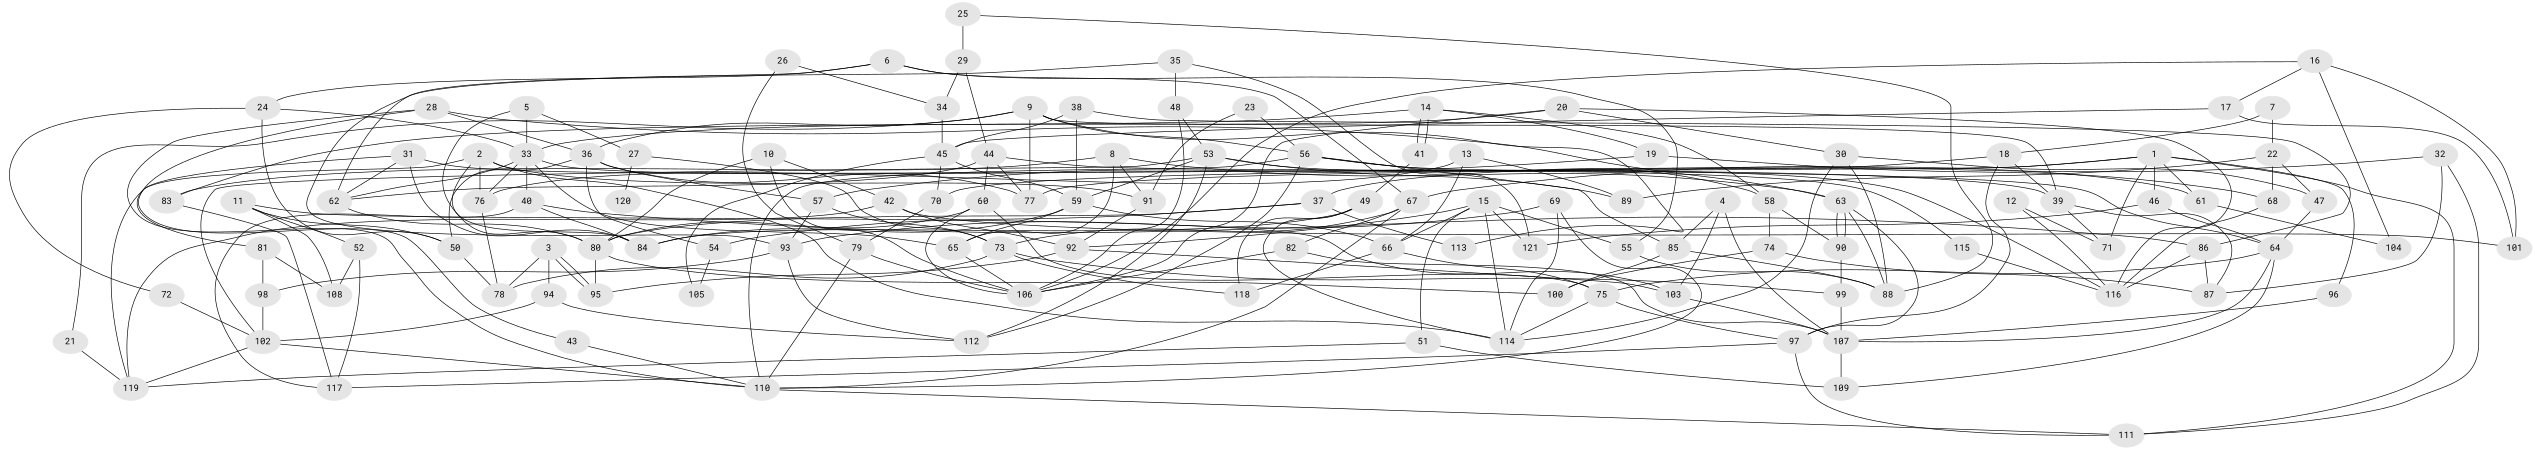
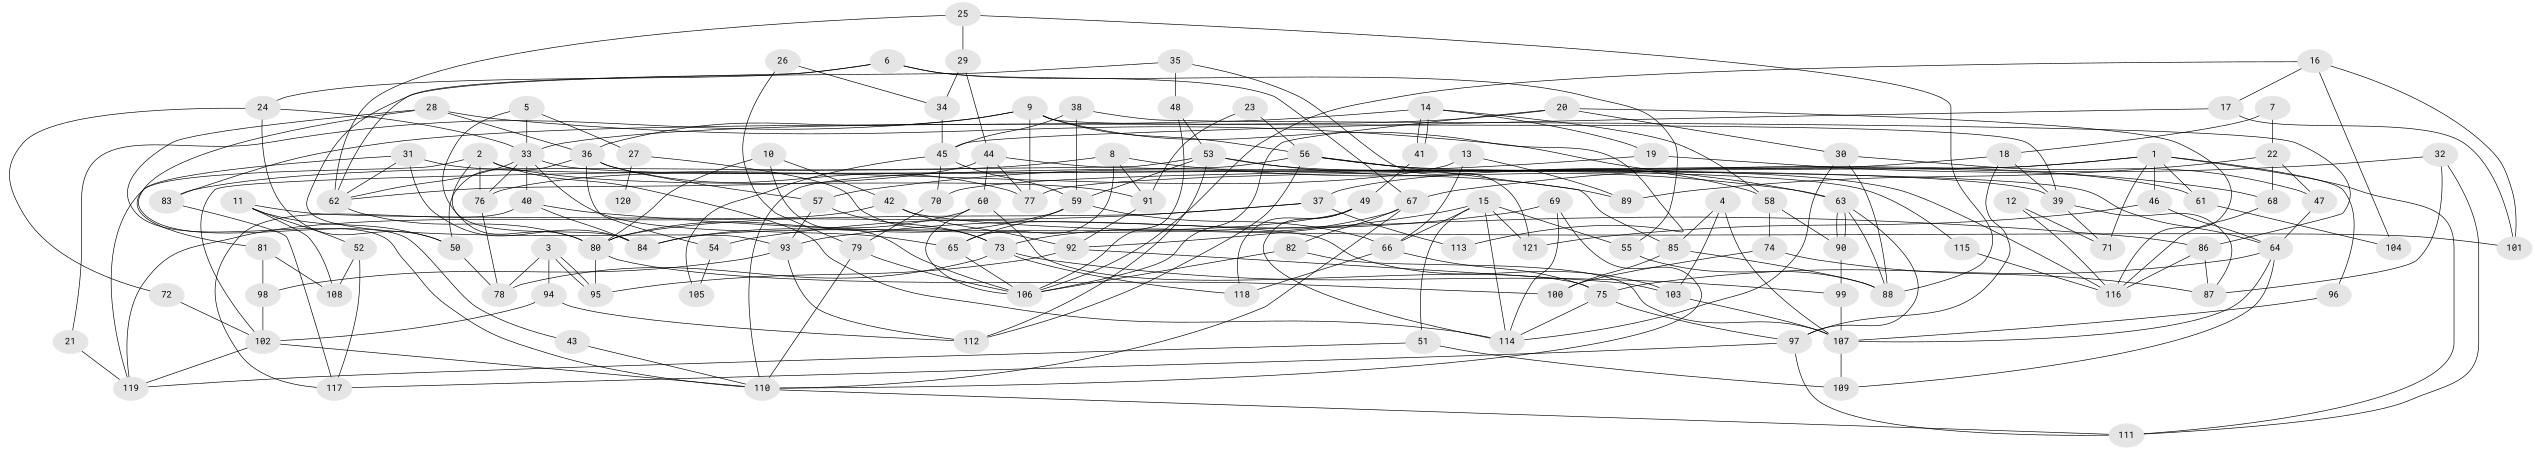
edge "25" -- "62": added
